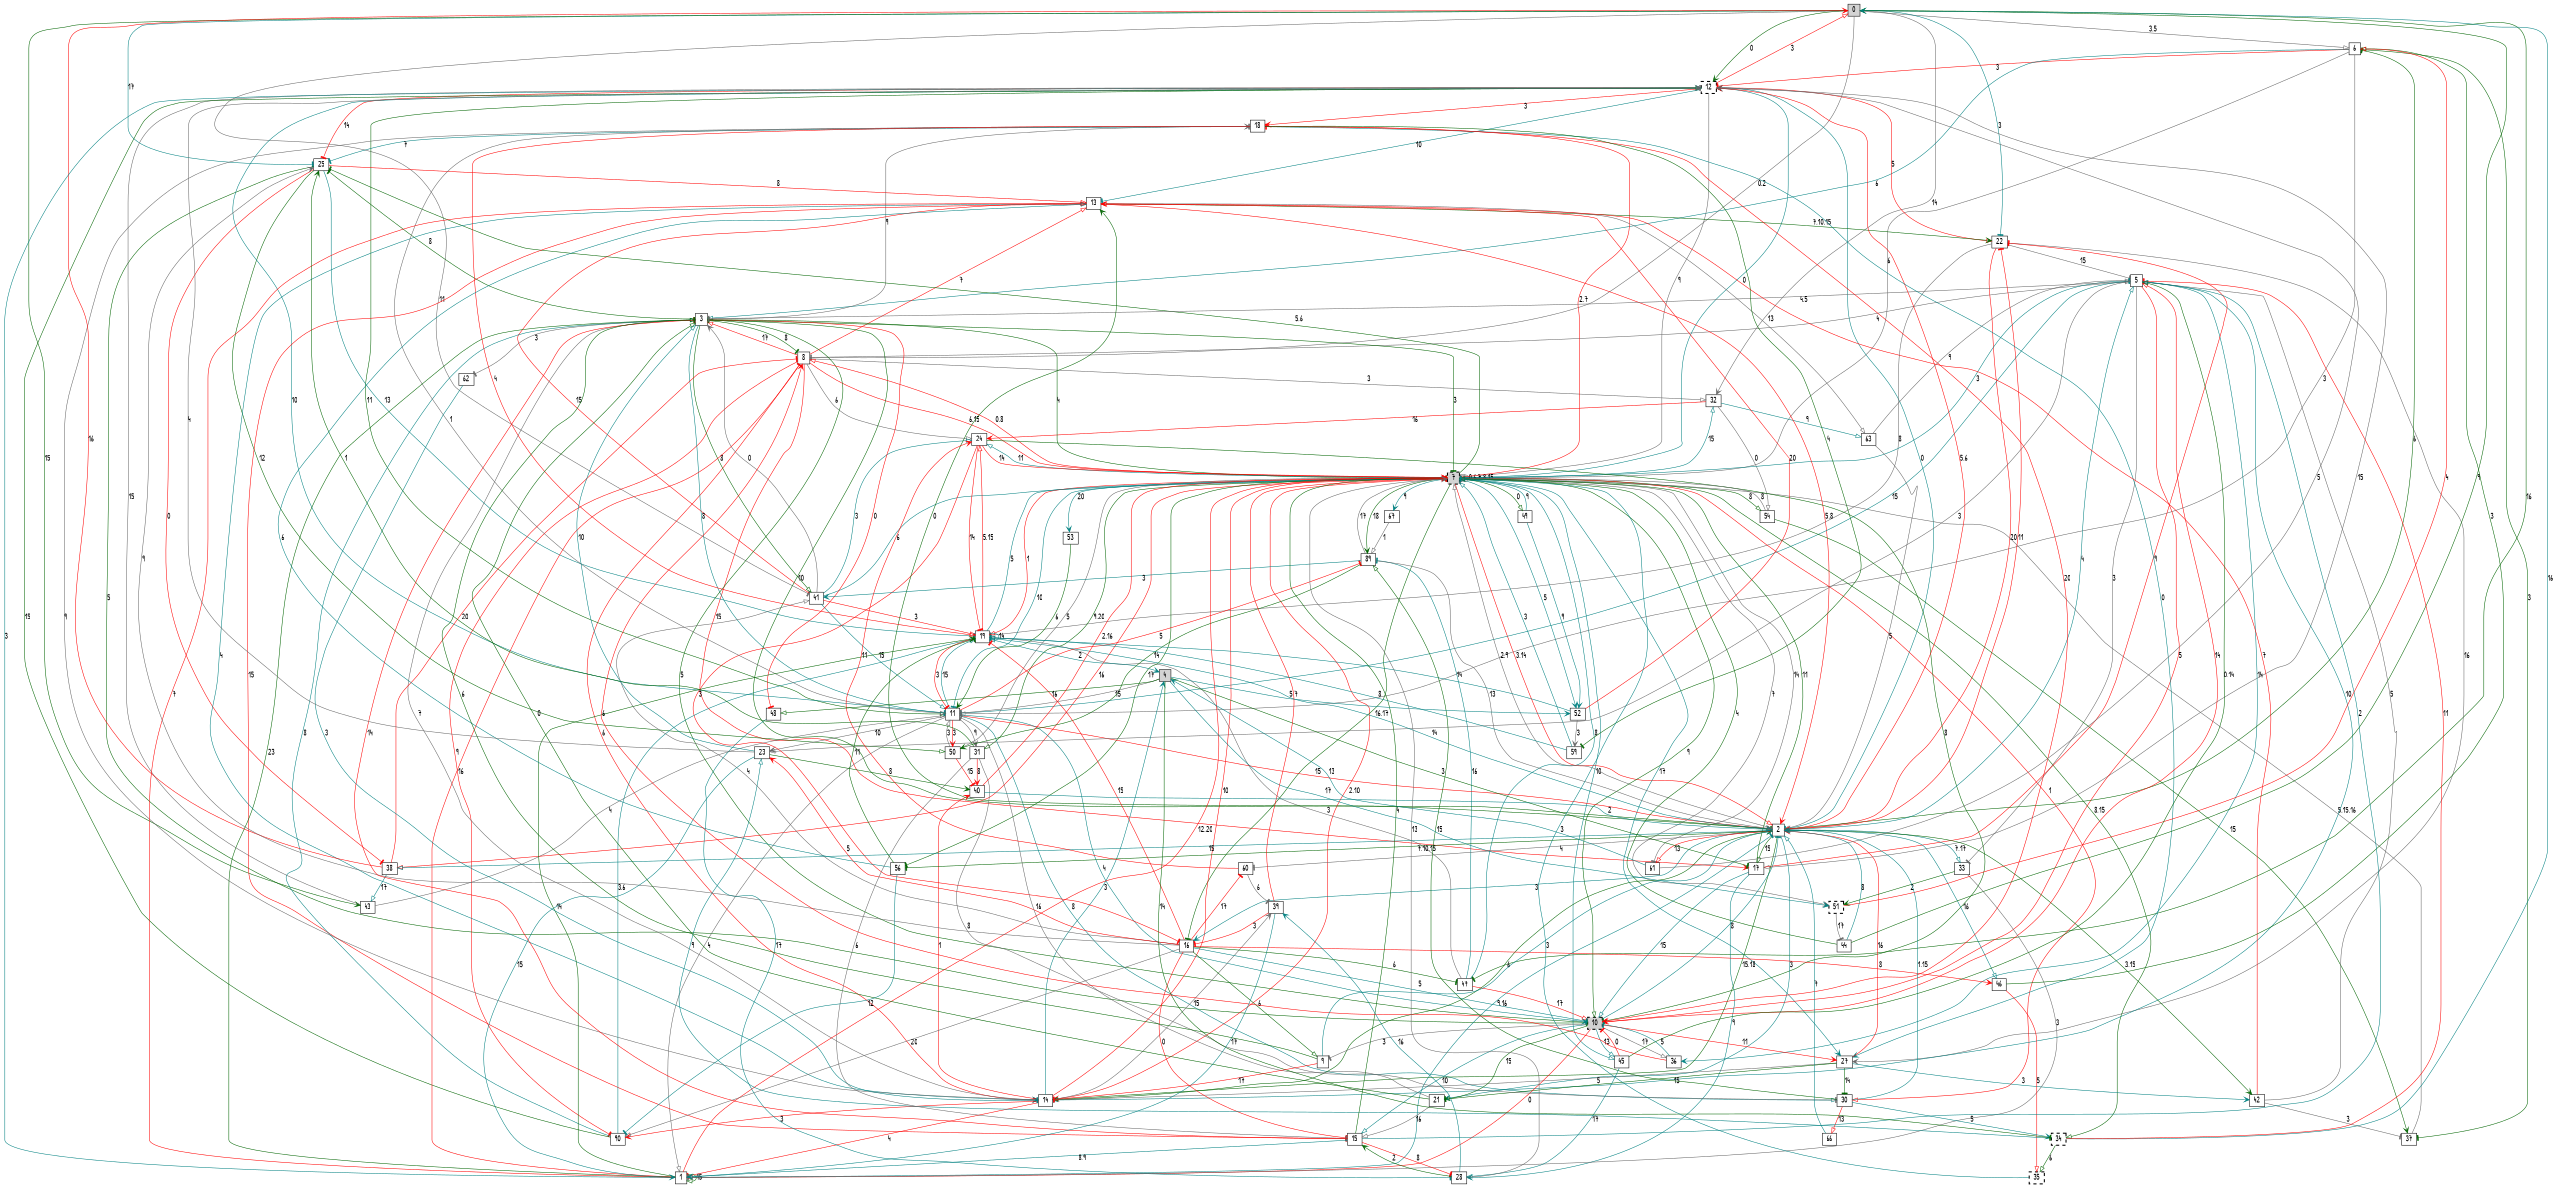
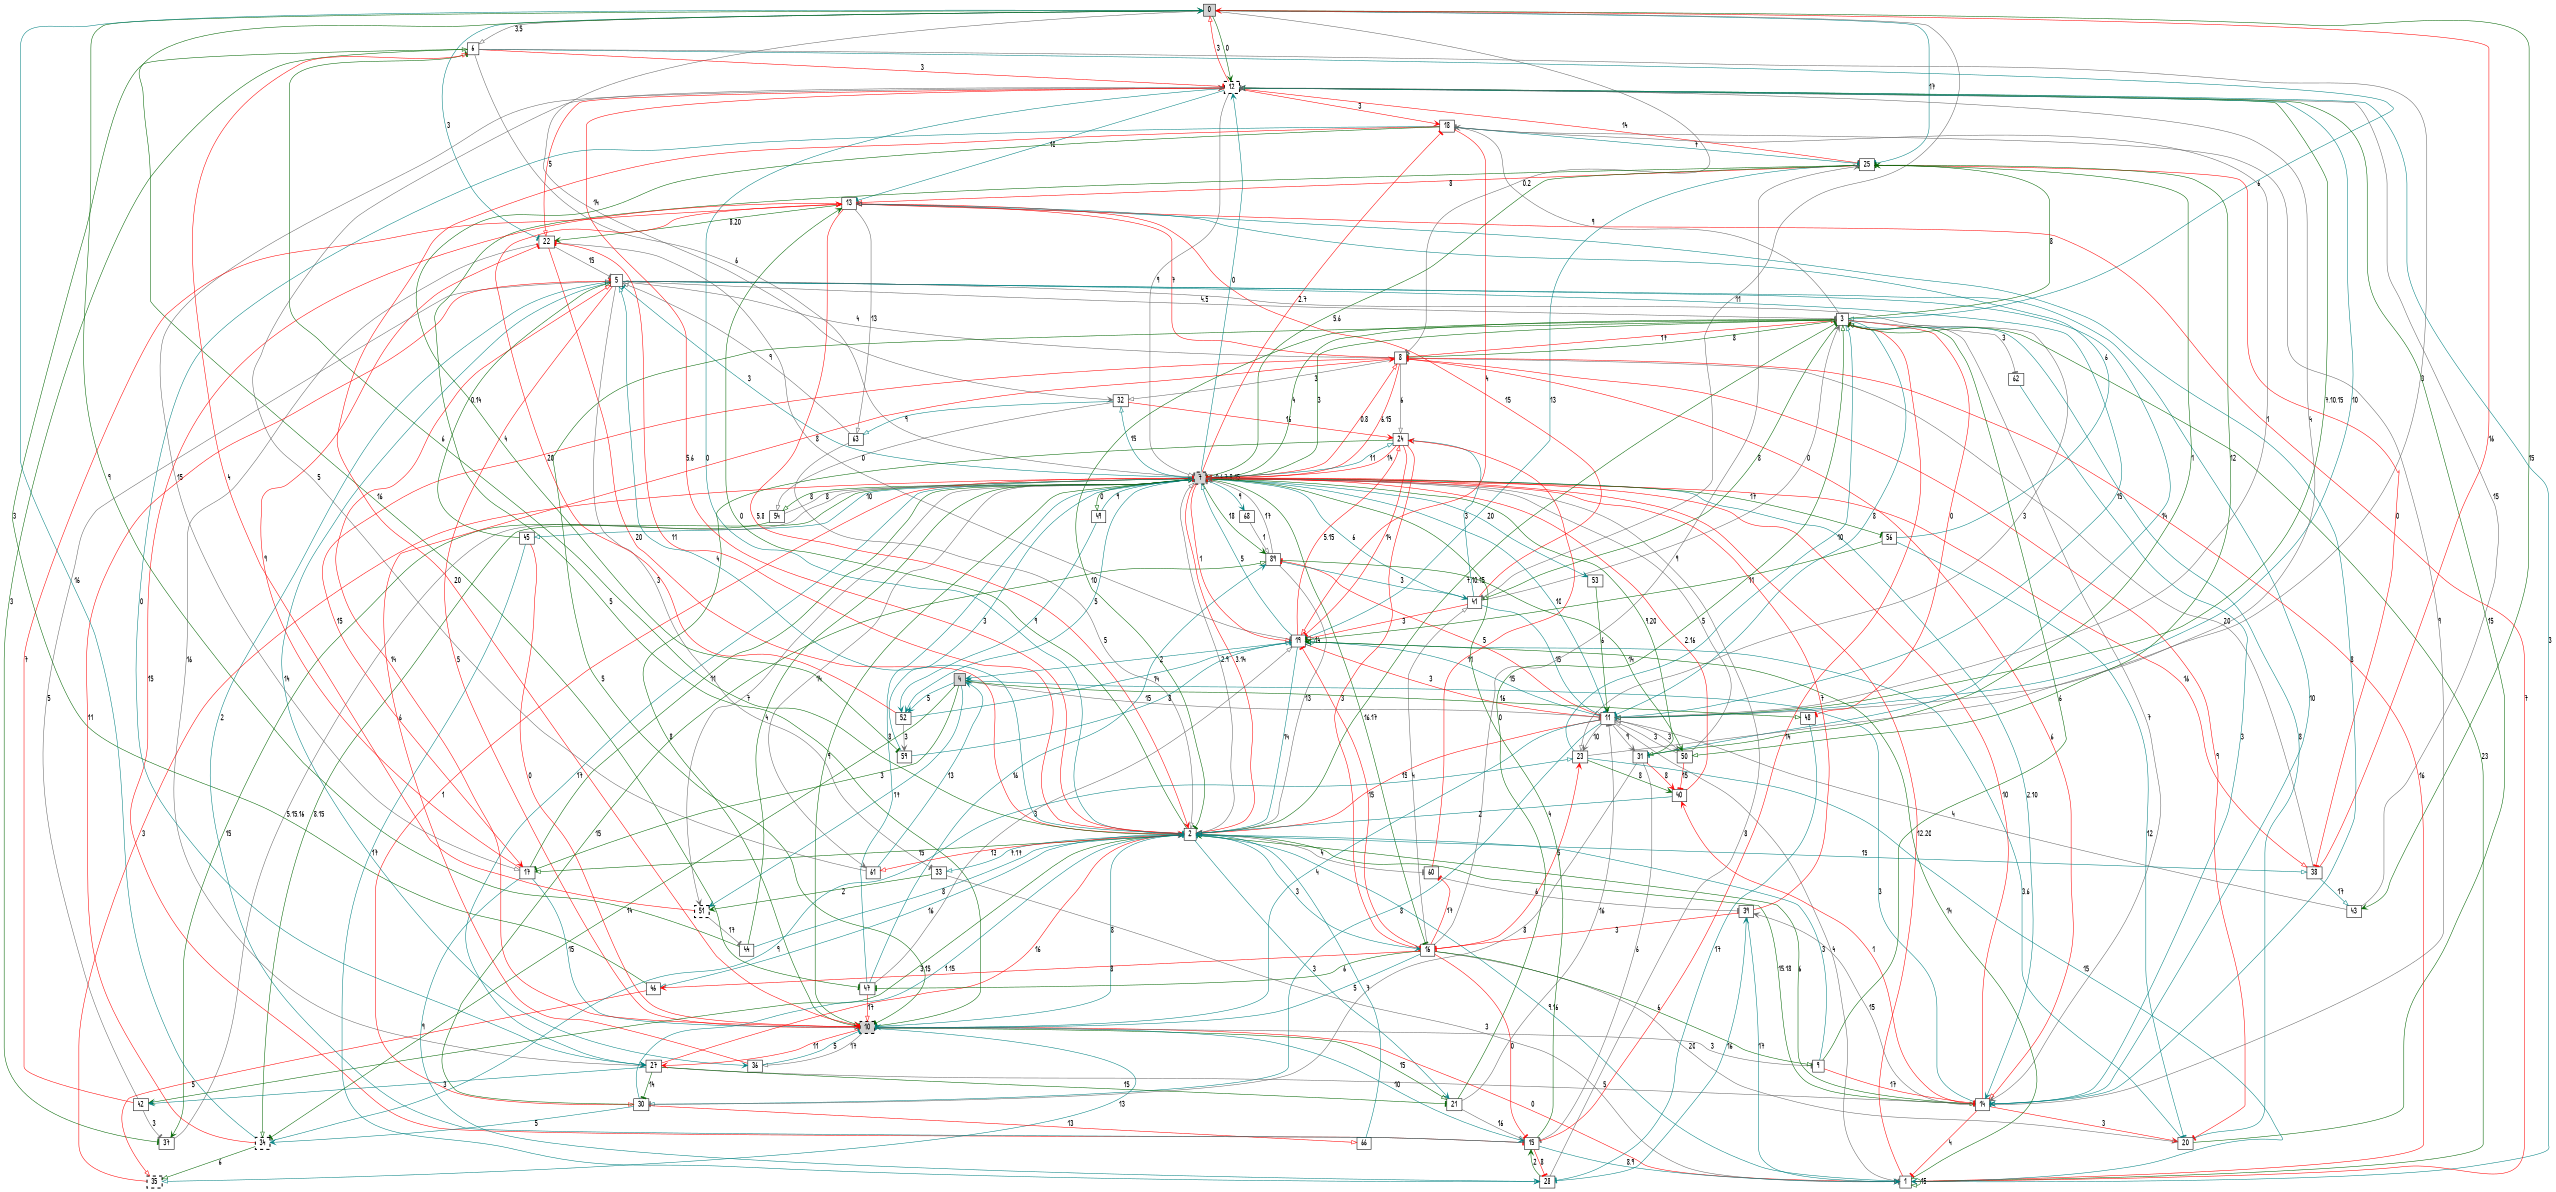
edge "13" -> "22": label "7,10,15" -> "8,20"
edge "5" -> "31": added, label "14"
edge "12" -> "11": label "11" -> "7,10,15"
node "67": label "67" -> "68"
edge "38" -> "8": color red -> gray40
edge "7" -> "61": arrowhead tee -> vee
edge "13" -> "14": label "4" -> "8"
edge "11" -> "50": color red -> gray40
edge "47" -> "89": arrowhead tee -> vee
edge "7" -> "14": color red -> teal
edge "28" -> "7": label "13" -> "8"
edge "2" -> "56": now "2" -> "3"
edge "35" -> "7": color teal -> red
edge "10" -> "45": now "10" -> "35"
edge "10" -> "15": arrowhead onormal -> vee
node "90": label "90" -> "20"
